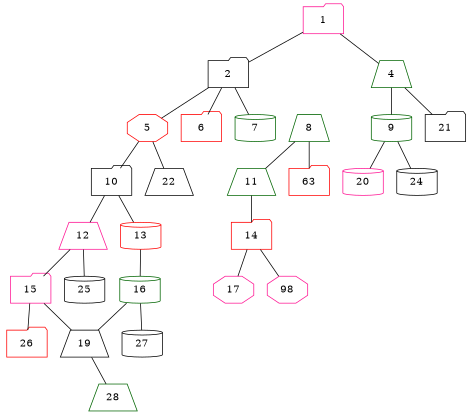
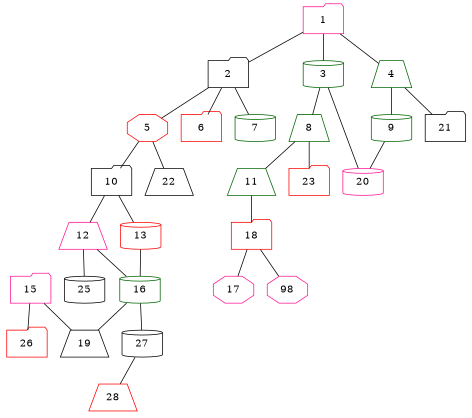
node "3": added
node "63": label "63" -> "23"
node "24": removed
node "14": label "14" -> "18"
edge "12" -- "15": now "12" -- "16"
edge "19" -- "28": now "27" -- "28"
node "28": color darkgreen -> red
